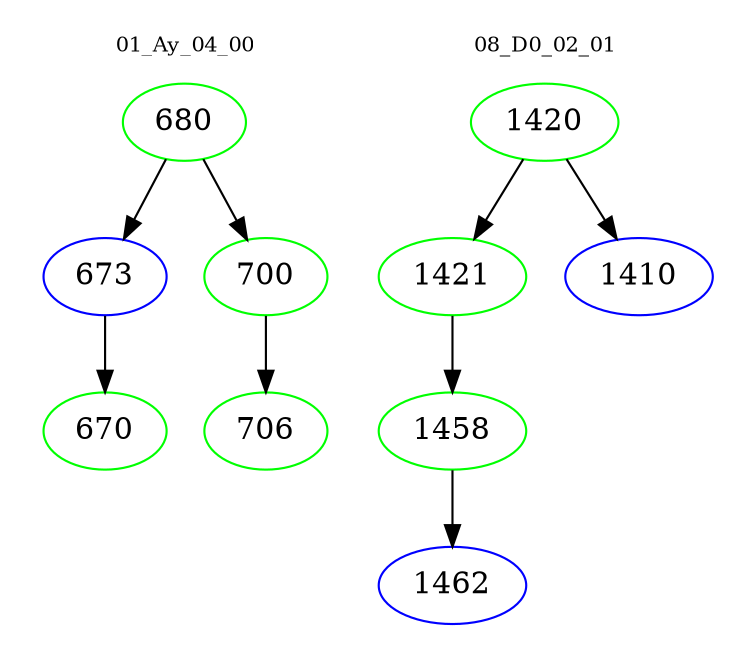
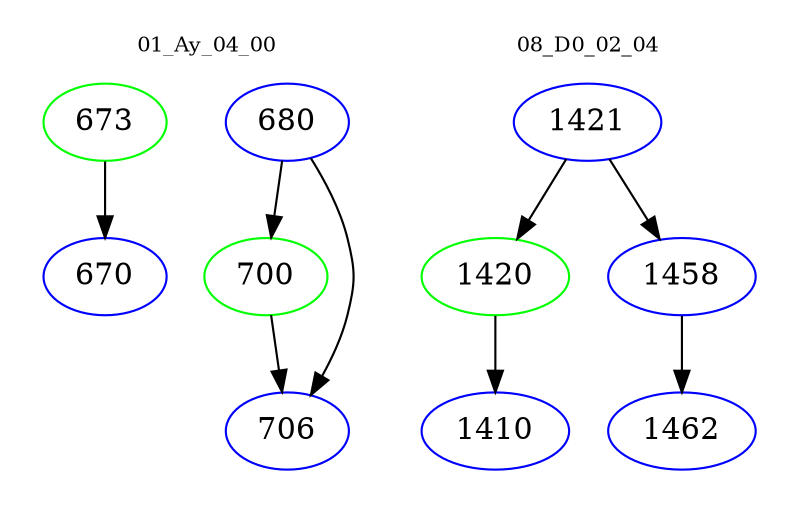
cluster "08_D0_02_01": label "08_D0_02_01" -> "08_D0_02_04"
node "680": color green -> blue
edge "680" -> "673": now "680" -> "706"
edge "1420" -> "1421": reversed
node "673": color blue -> green
node "1421": color green -> blue
node "670": color green -> blue
node "706": color green -> blue
node "1458": color green -> blue
